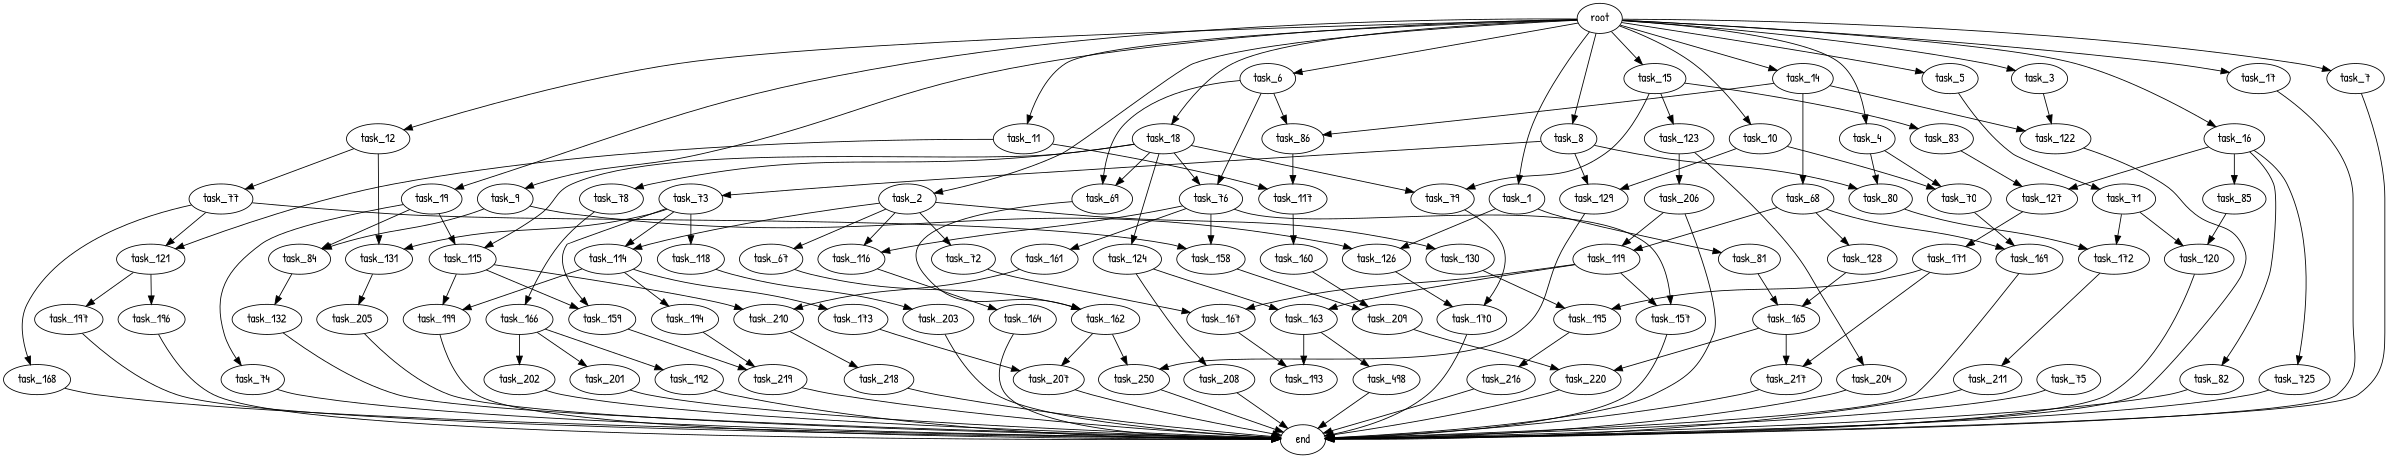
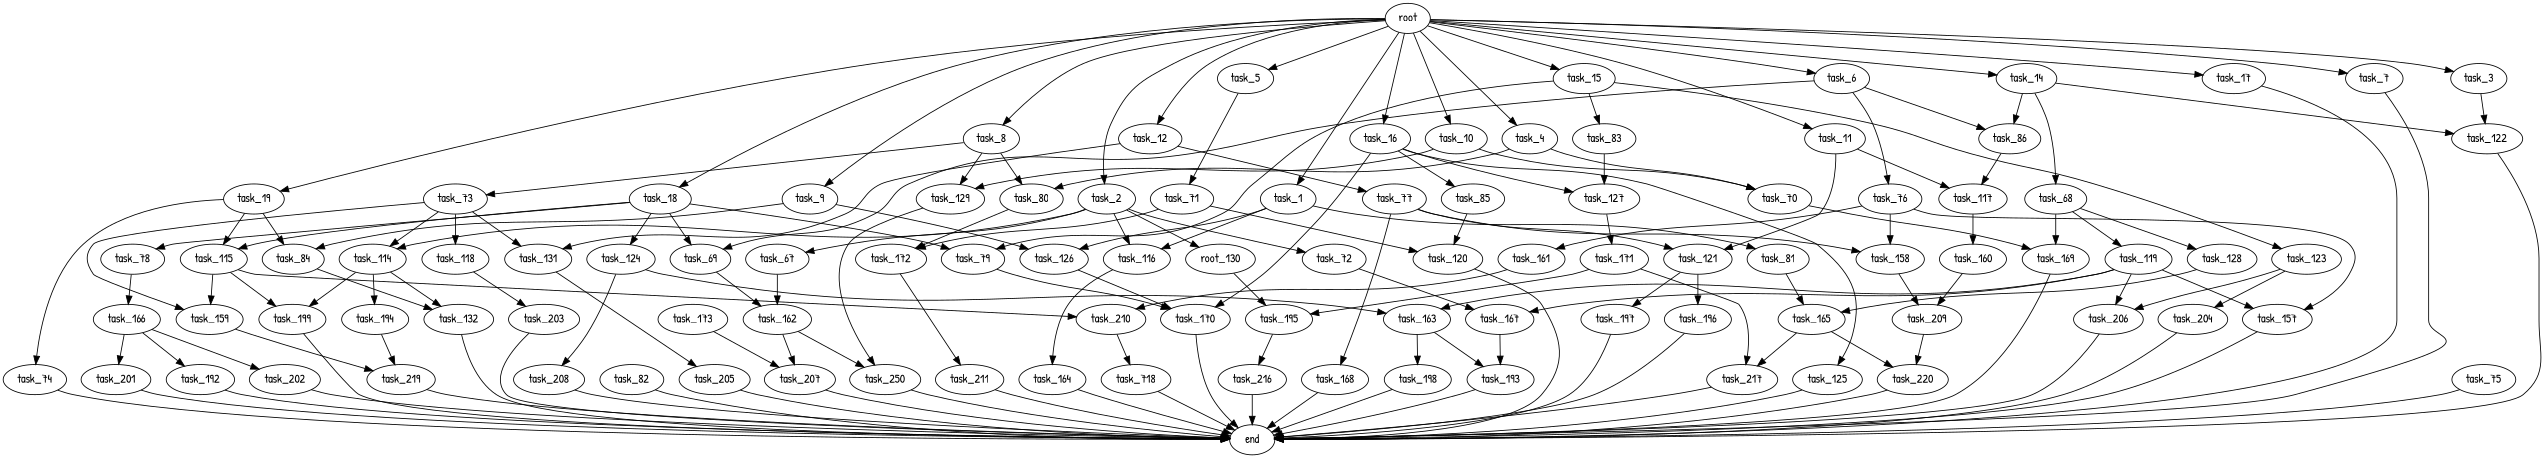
edge "task_18" -> "task_76": removed
edge "task_76" -> "task_116": now "task_1" -> "task_116"
edge "task_206" -> "task_119": reversed
edge "task_16" -> "task_82": now "task_16" -> "task_170"
node "task_130": label "task_130" -> "root_130"
edge "task_114" -> "task_173": now "task_114" -> "task_132"
node "task_218": label "task_218" -> "task_718"
node "task_498": label "task_498" -> "task_198"
node "task_725": label "task_725" -> "task_125"
edge "task_193" -> "end": added
